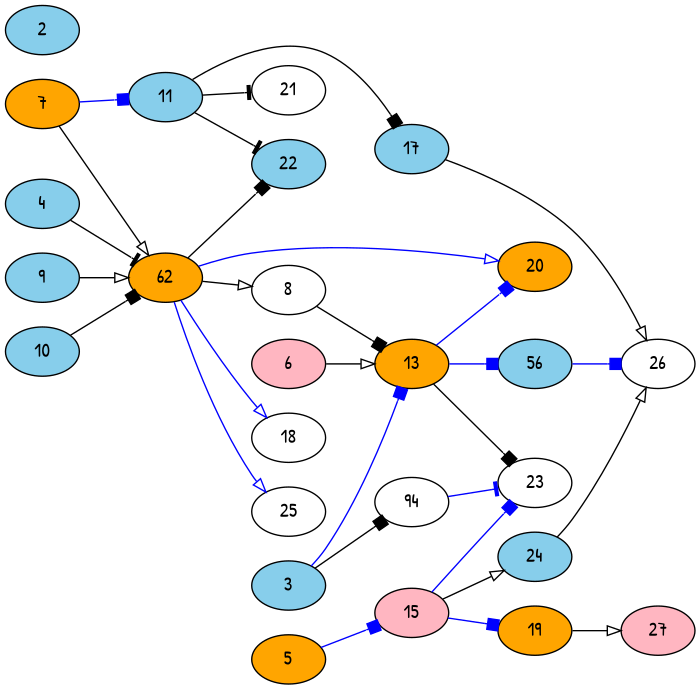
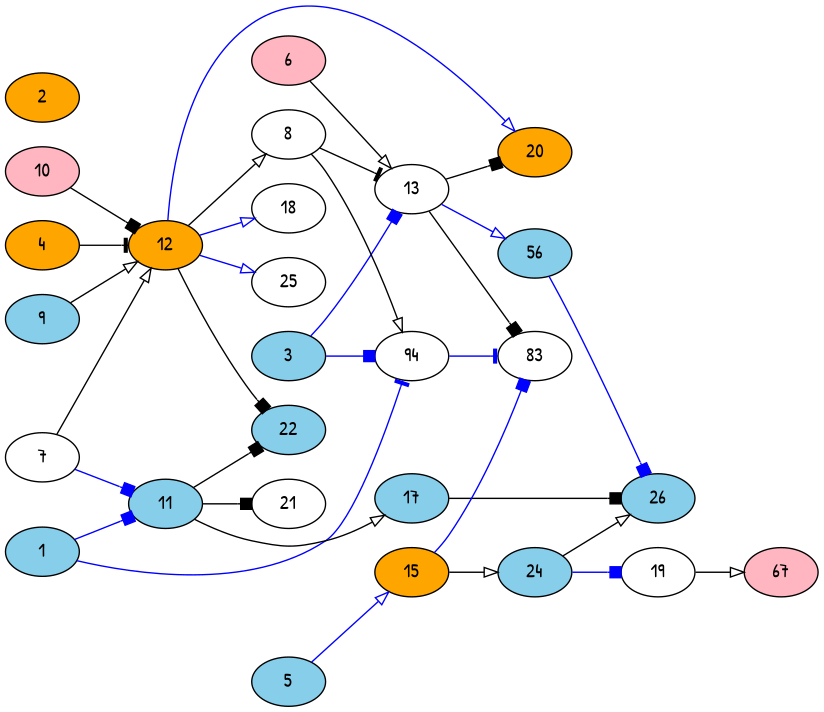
node "2": fillcolor skyblue -> orange
edge "11" -> "17": arrowhead box -> onormal
edge "11" -> "21": arrowhead tee -> box
node "7": fillcolor orange -> white
edge "11" -> "22": arrowhead tee -> box
node "4": fillcolor skyblue -> orange
edge "17" -> "26": arrowhead onormal -> box
edge "8" -> "94": added
node "62": label "62" -> "12"
edge "13" -> "20": color blue -> black
edge "8" -> "13": arrowhead box -> tee
node "10": fillcolor skyblue -> lightpink
node "13": fillcolor orange -> white
edge "13" -> "56": arrowhead box -> onormal
node "26": fillcolor white -> skyblue
node "23": label "23" -> "83"
edge "3" -> "94": color black -> blue
node "1": added
node "15": fillcolor lightpink -> orange
edge "15" -> "19": now "24" -> "19"
node "19": fillcolor orange -> white
node "27": label "27" -> "67"
edge "5" -> "15": arrowhead box -> onormal
node "5": fillcolor orange -> skyblue
